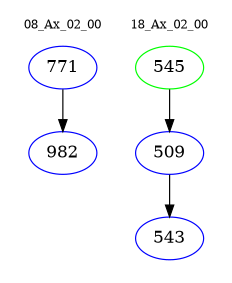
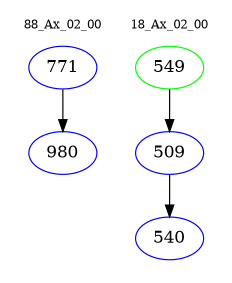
cluster "08_Ax_02_00": label "08_Ax_02_00" -> "88_Ax_02_00"
node "545": label "545" -> "549"
node "982": label "982" -> "980"
node "543": label "543" -> "540"
